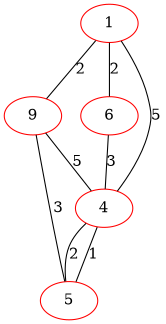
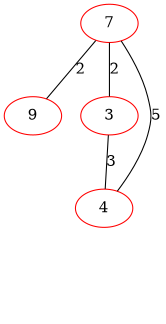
node "1": label "1" -> "7"
node "6": label "6" -> "3"
edge "9" -- "4": removed, label "5"
node "5": removed
